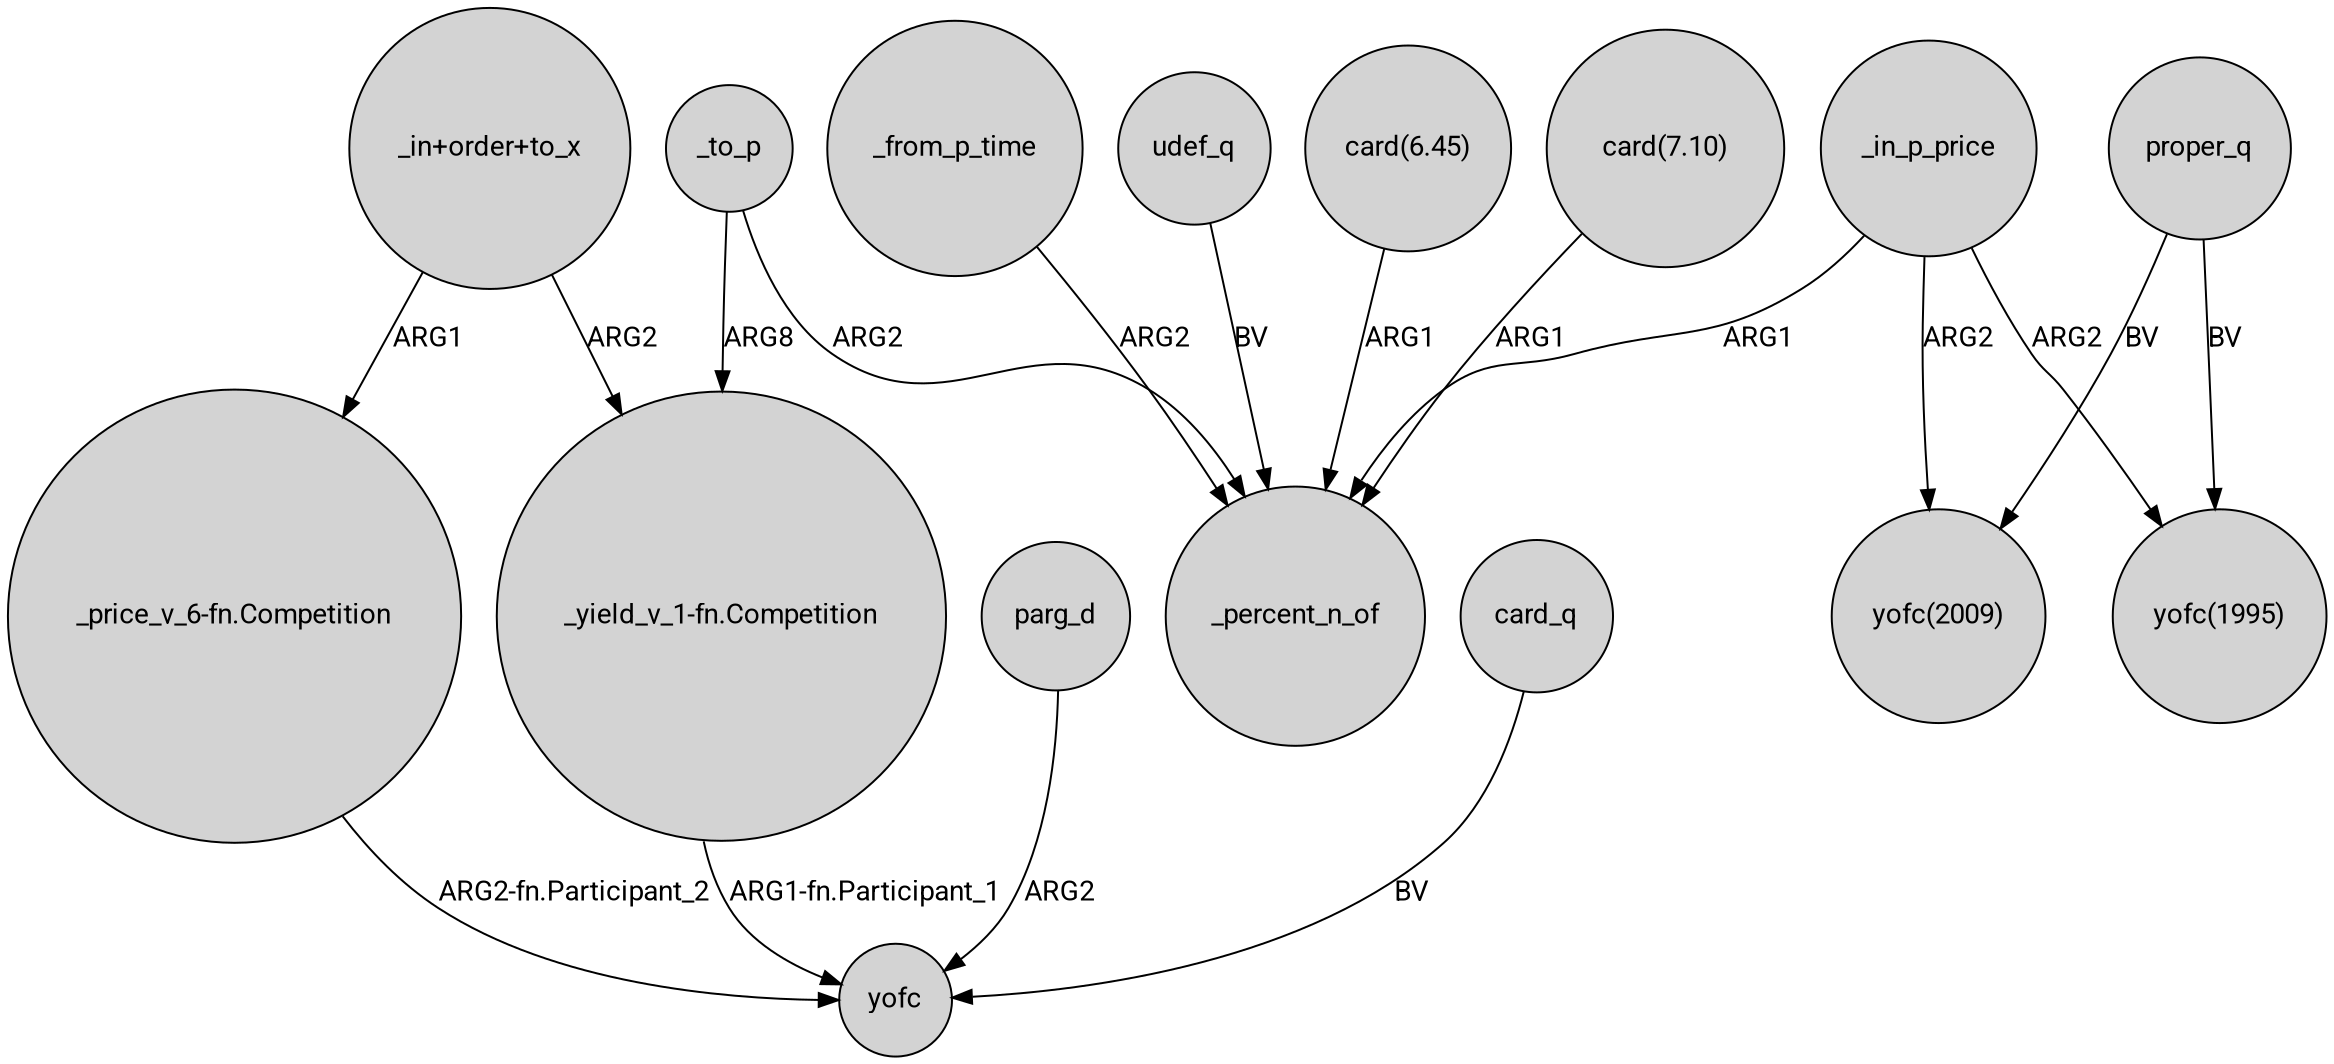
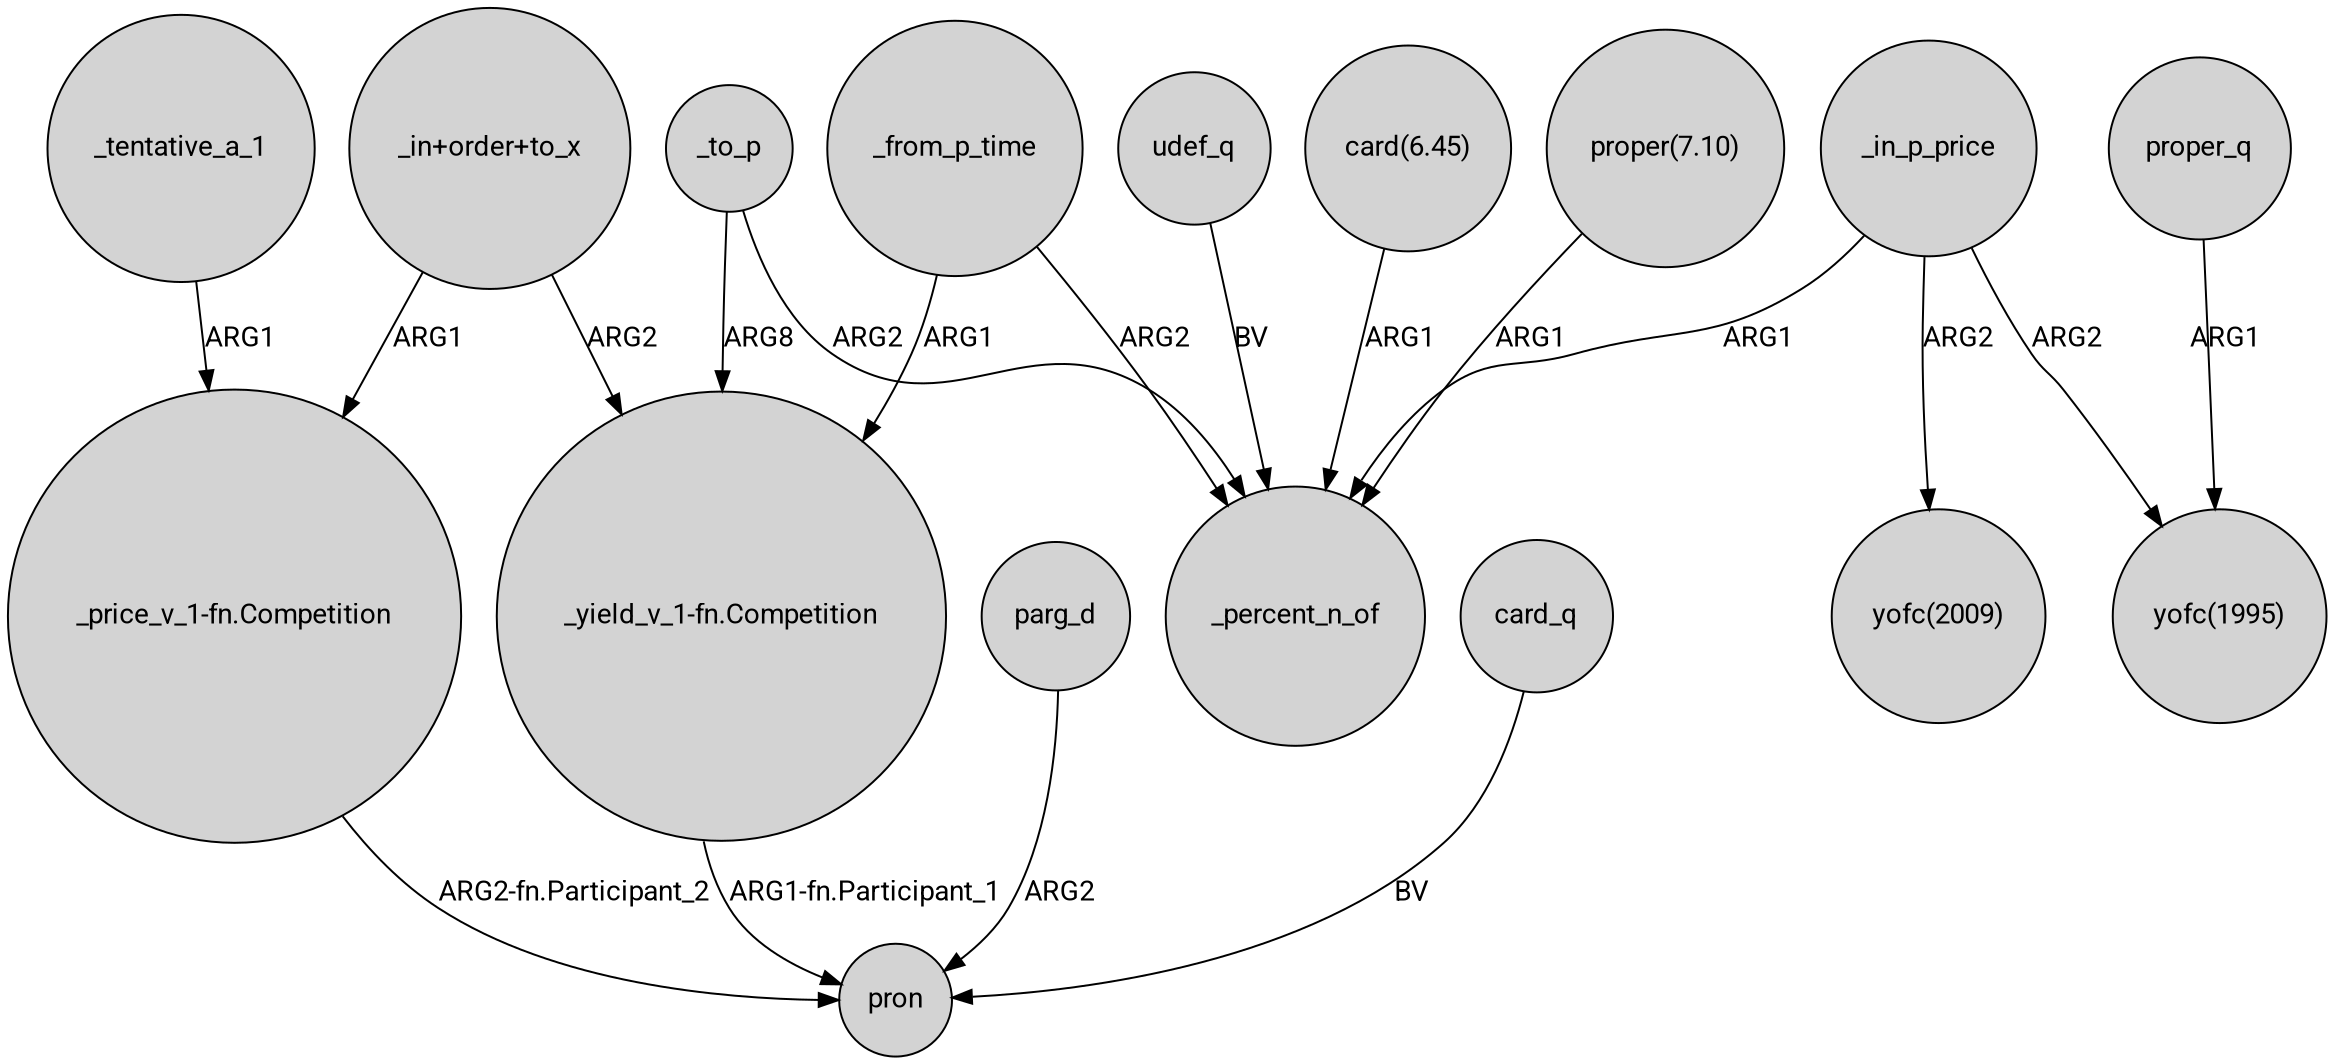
node "_tentative_a_1": added
node "card(7.10)": label "card(7.10)" -> "proper(7.10)"
edge "proper_q" -> "yofc(1995)": label "BV" -> "ARG1"
edge "_from_p_time" -> "_yield_v_1-fn.Competition": added, label "ARG1"
edge "proper_q" -> "yofc(2009)": removed, label "BV"
node "_price_v_6-fn.Competition": label "_price_v_6-fn.Competition" -> "_price_v_1-fn.Competition"
node "yofc": label "yofc" -> "pron"
